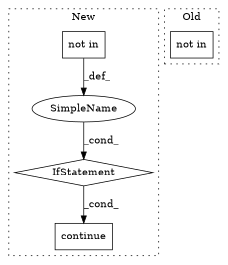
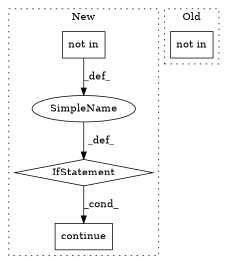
edge "SimpleName" -> "IfStatement": label "_cond_" -> "_def_"
